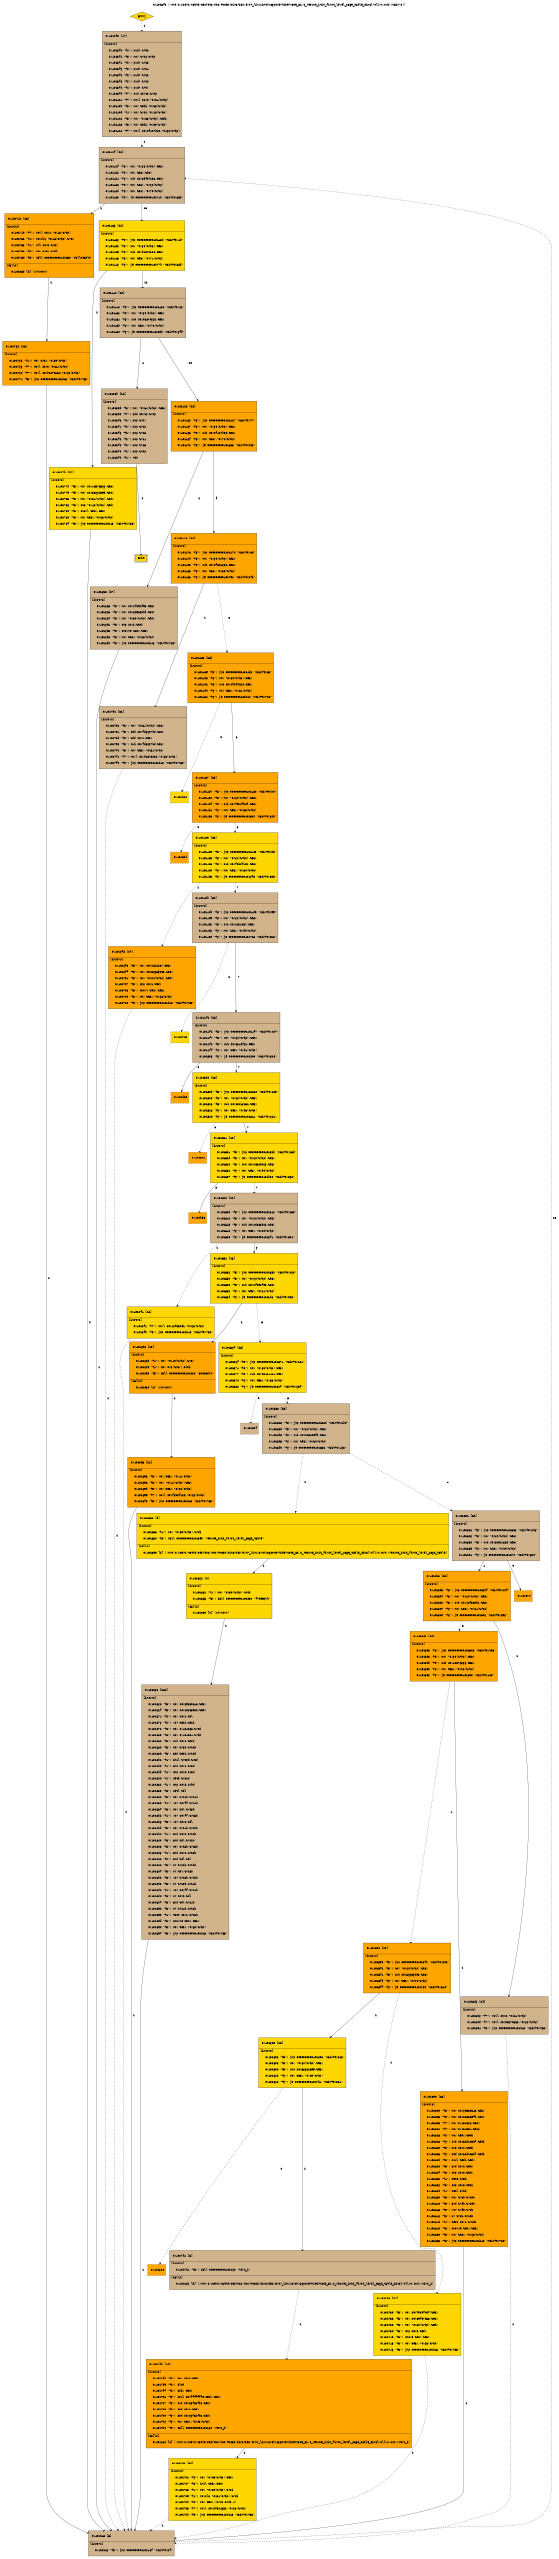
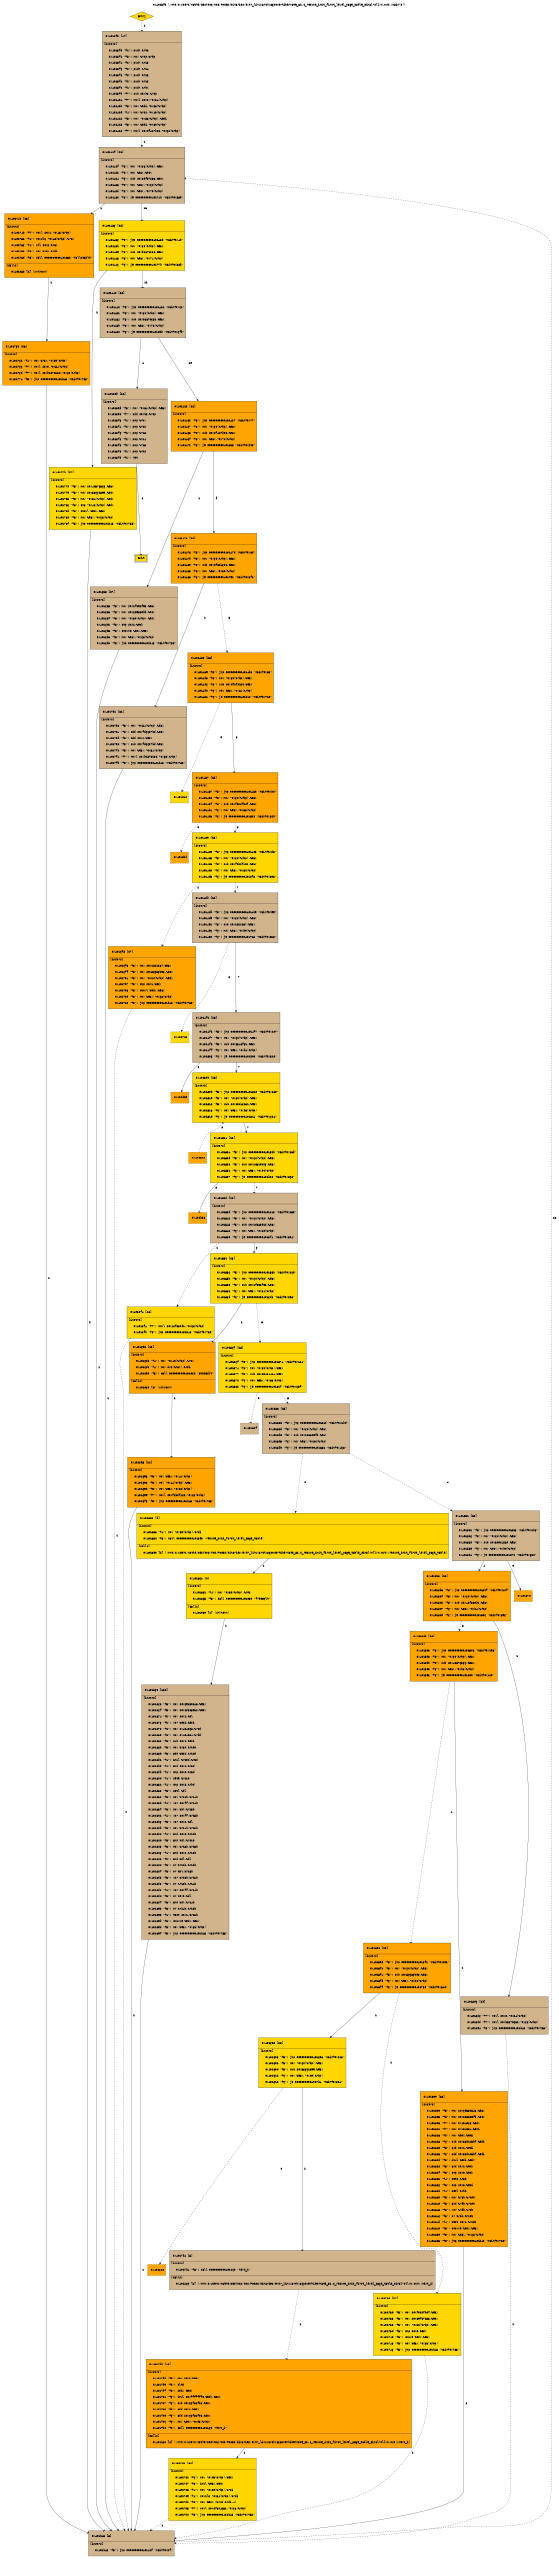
edge "0x40150b [25]" -> "0x401a14": reversed
edge "0x4017e1 [31]" -> "0x401b45 [5]": style dashed -> solid
